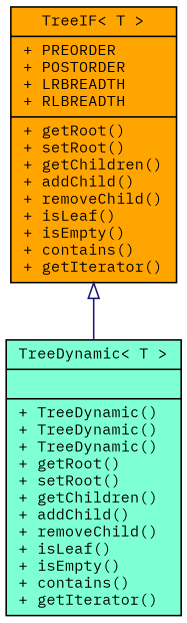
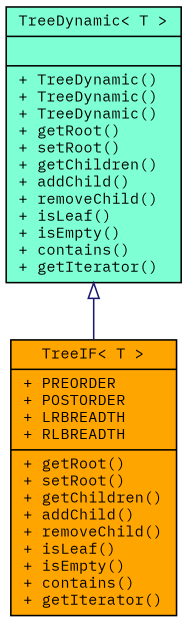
edge "TreeDynamic< T >" -> "TreeIF< T >": reversed
